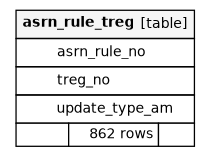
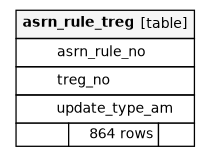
node "asrn_rule_treg": text "862 rows" -> "864 rows"
